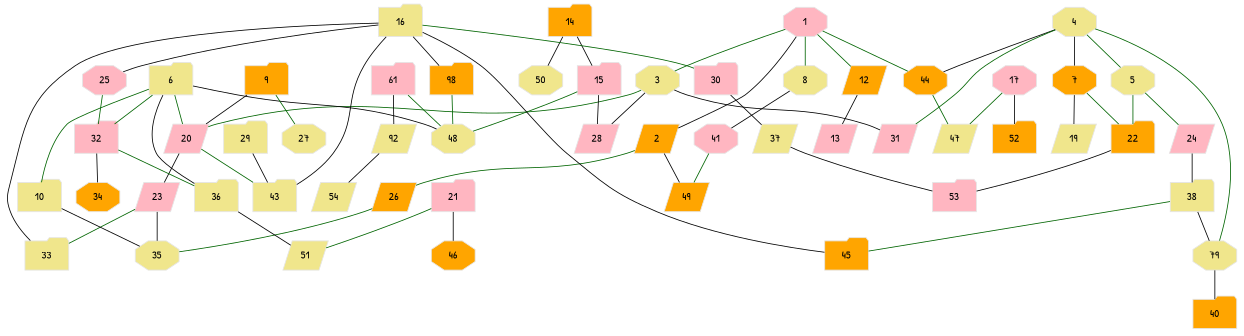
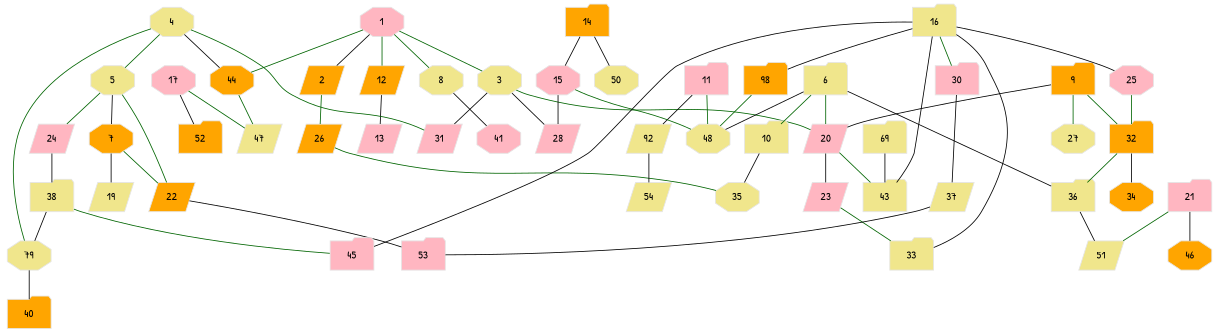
edge "4" -- "7": now "5" -- "7"
node "61": label "61" -> "11"
node "15": shape folder -> octagon
edge "6" -- "32": now "9" -- "32"
node "32": fillcolor lightpink -> orange
node "29": label "29" -> "69"
node "22": shape folder -> parallelogram
node "49": removed
edge "23" -- "35": removed
node "45": fillcolor orange -> lightpink
